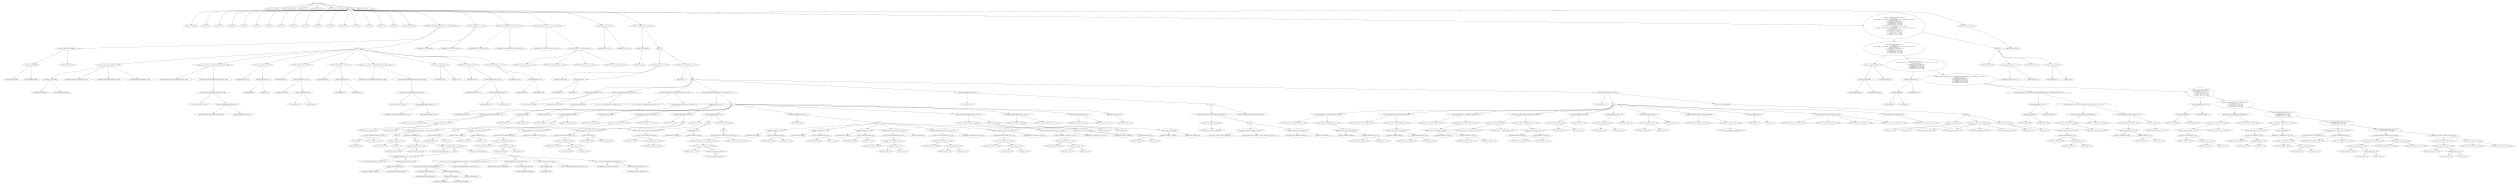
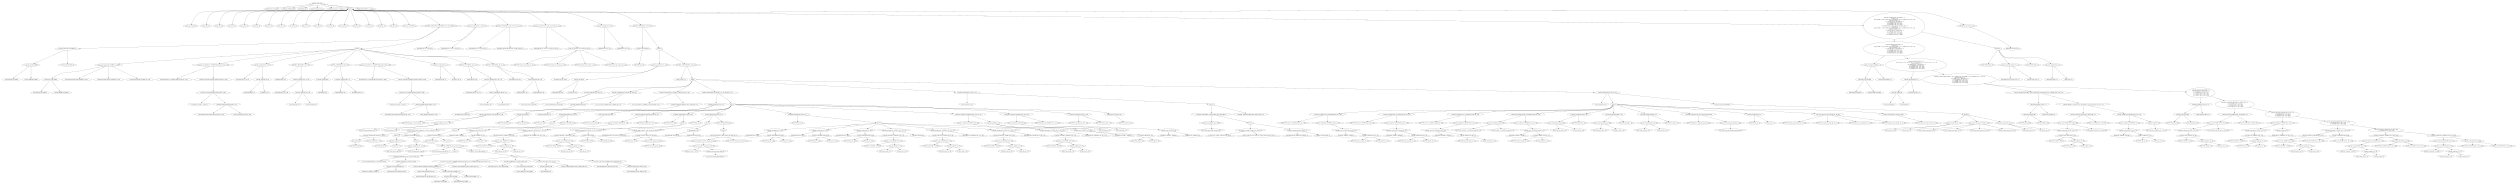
node "(IDENTIFIER,v9,!v9)": added
node "(IDENTIFIER,v20,v20 = (char *)cache_get_name(v13))": added
